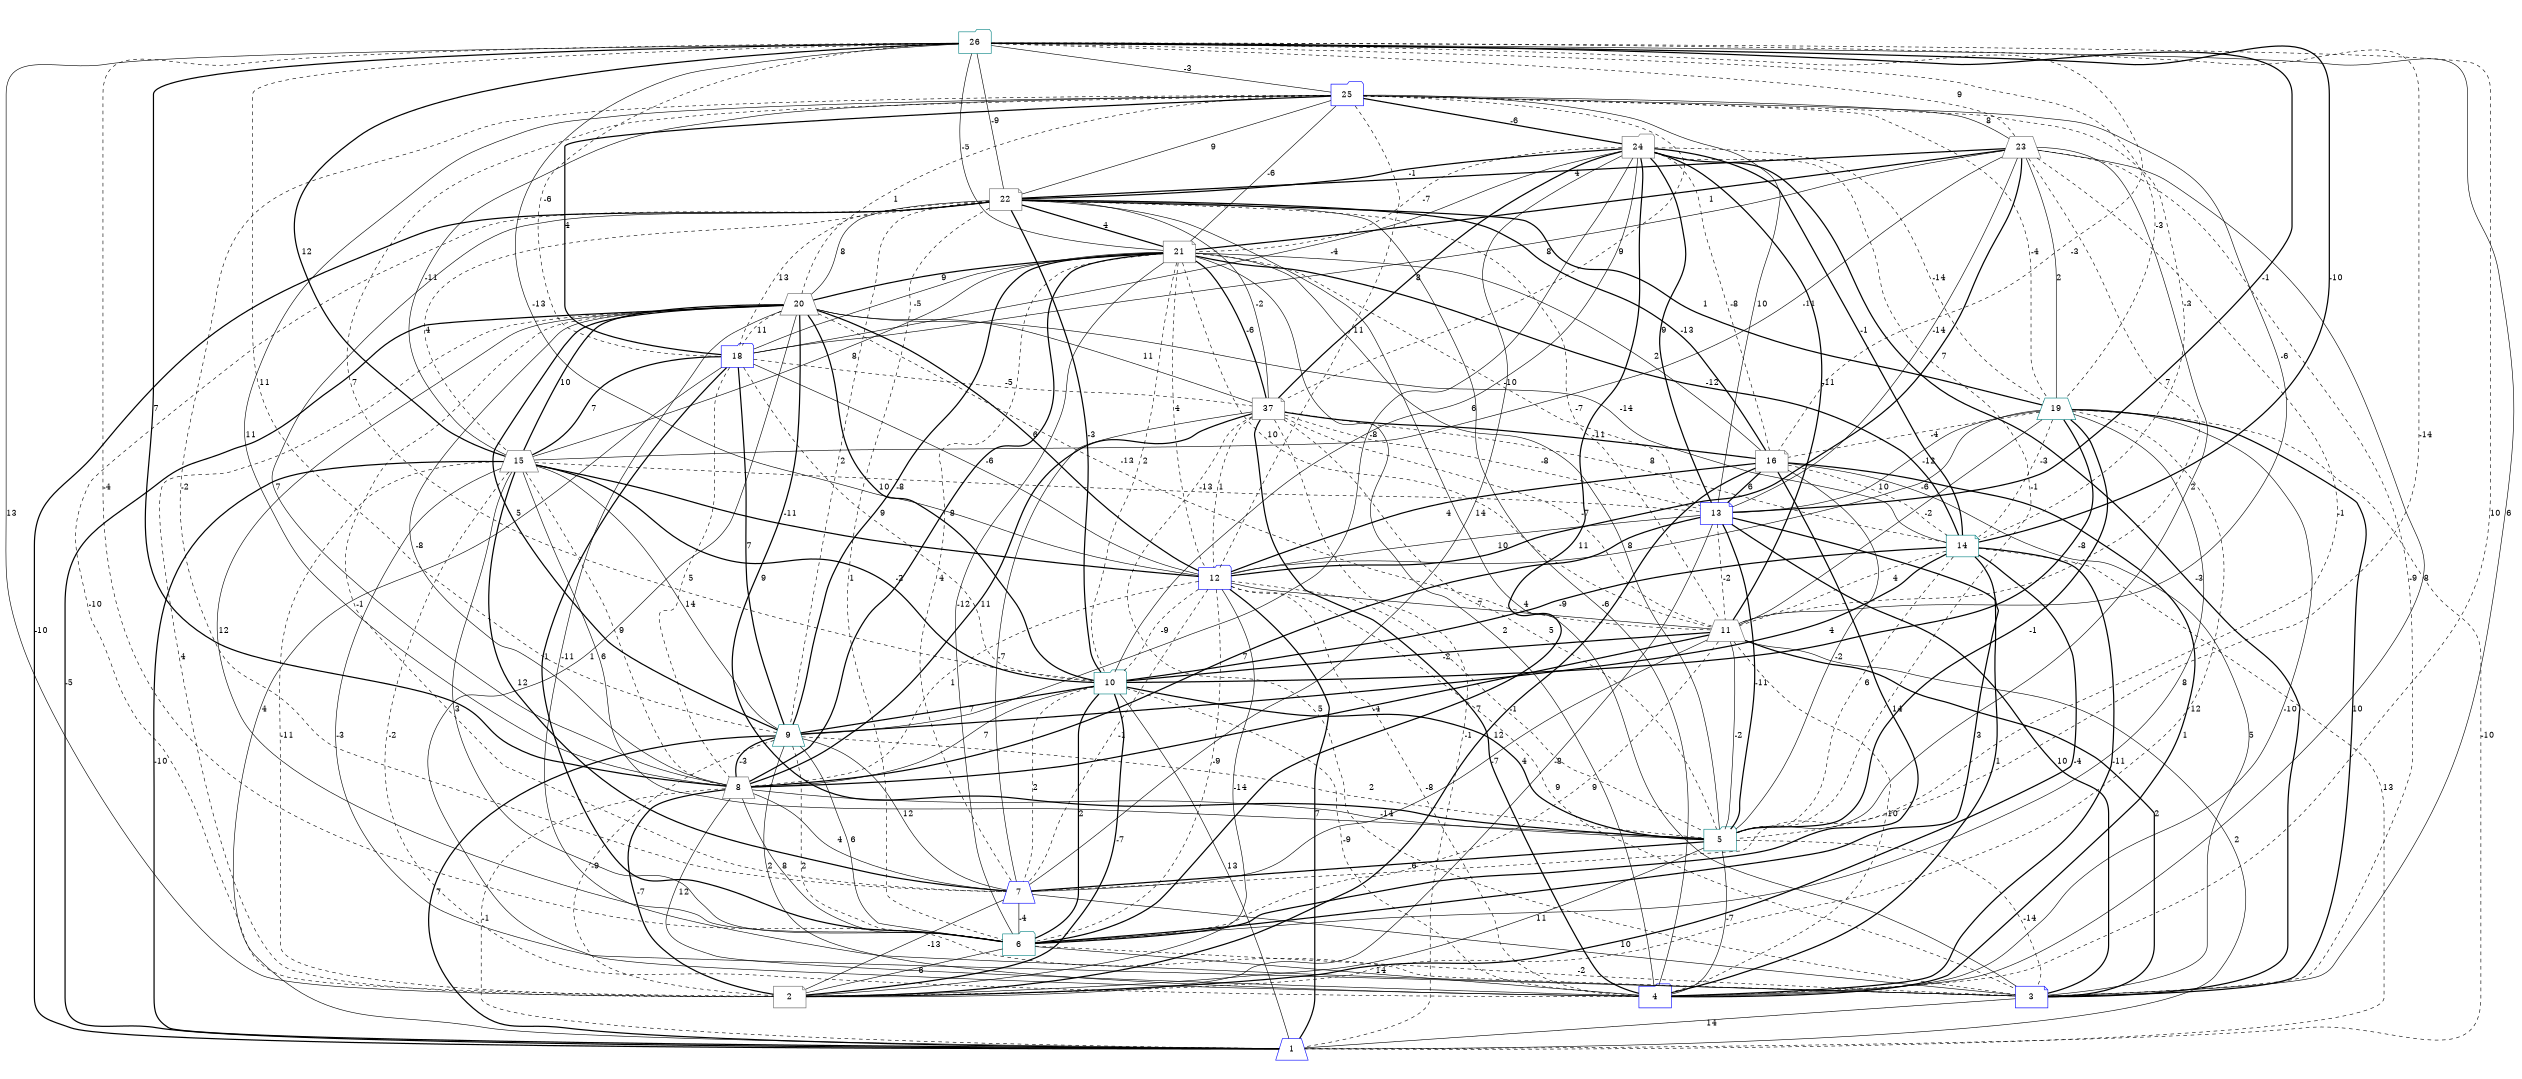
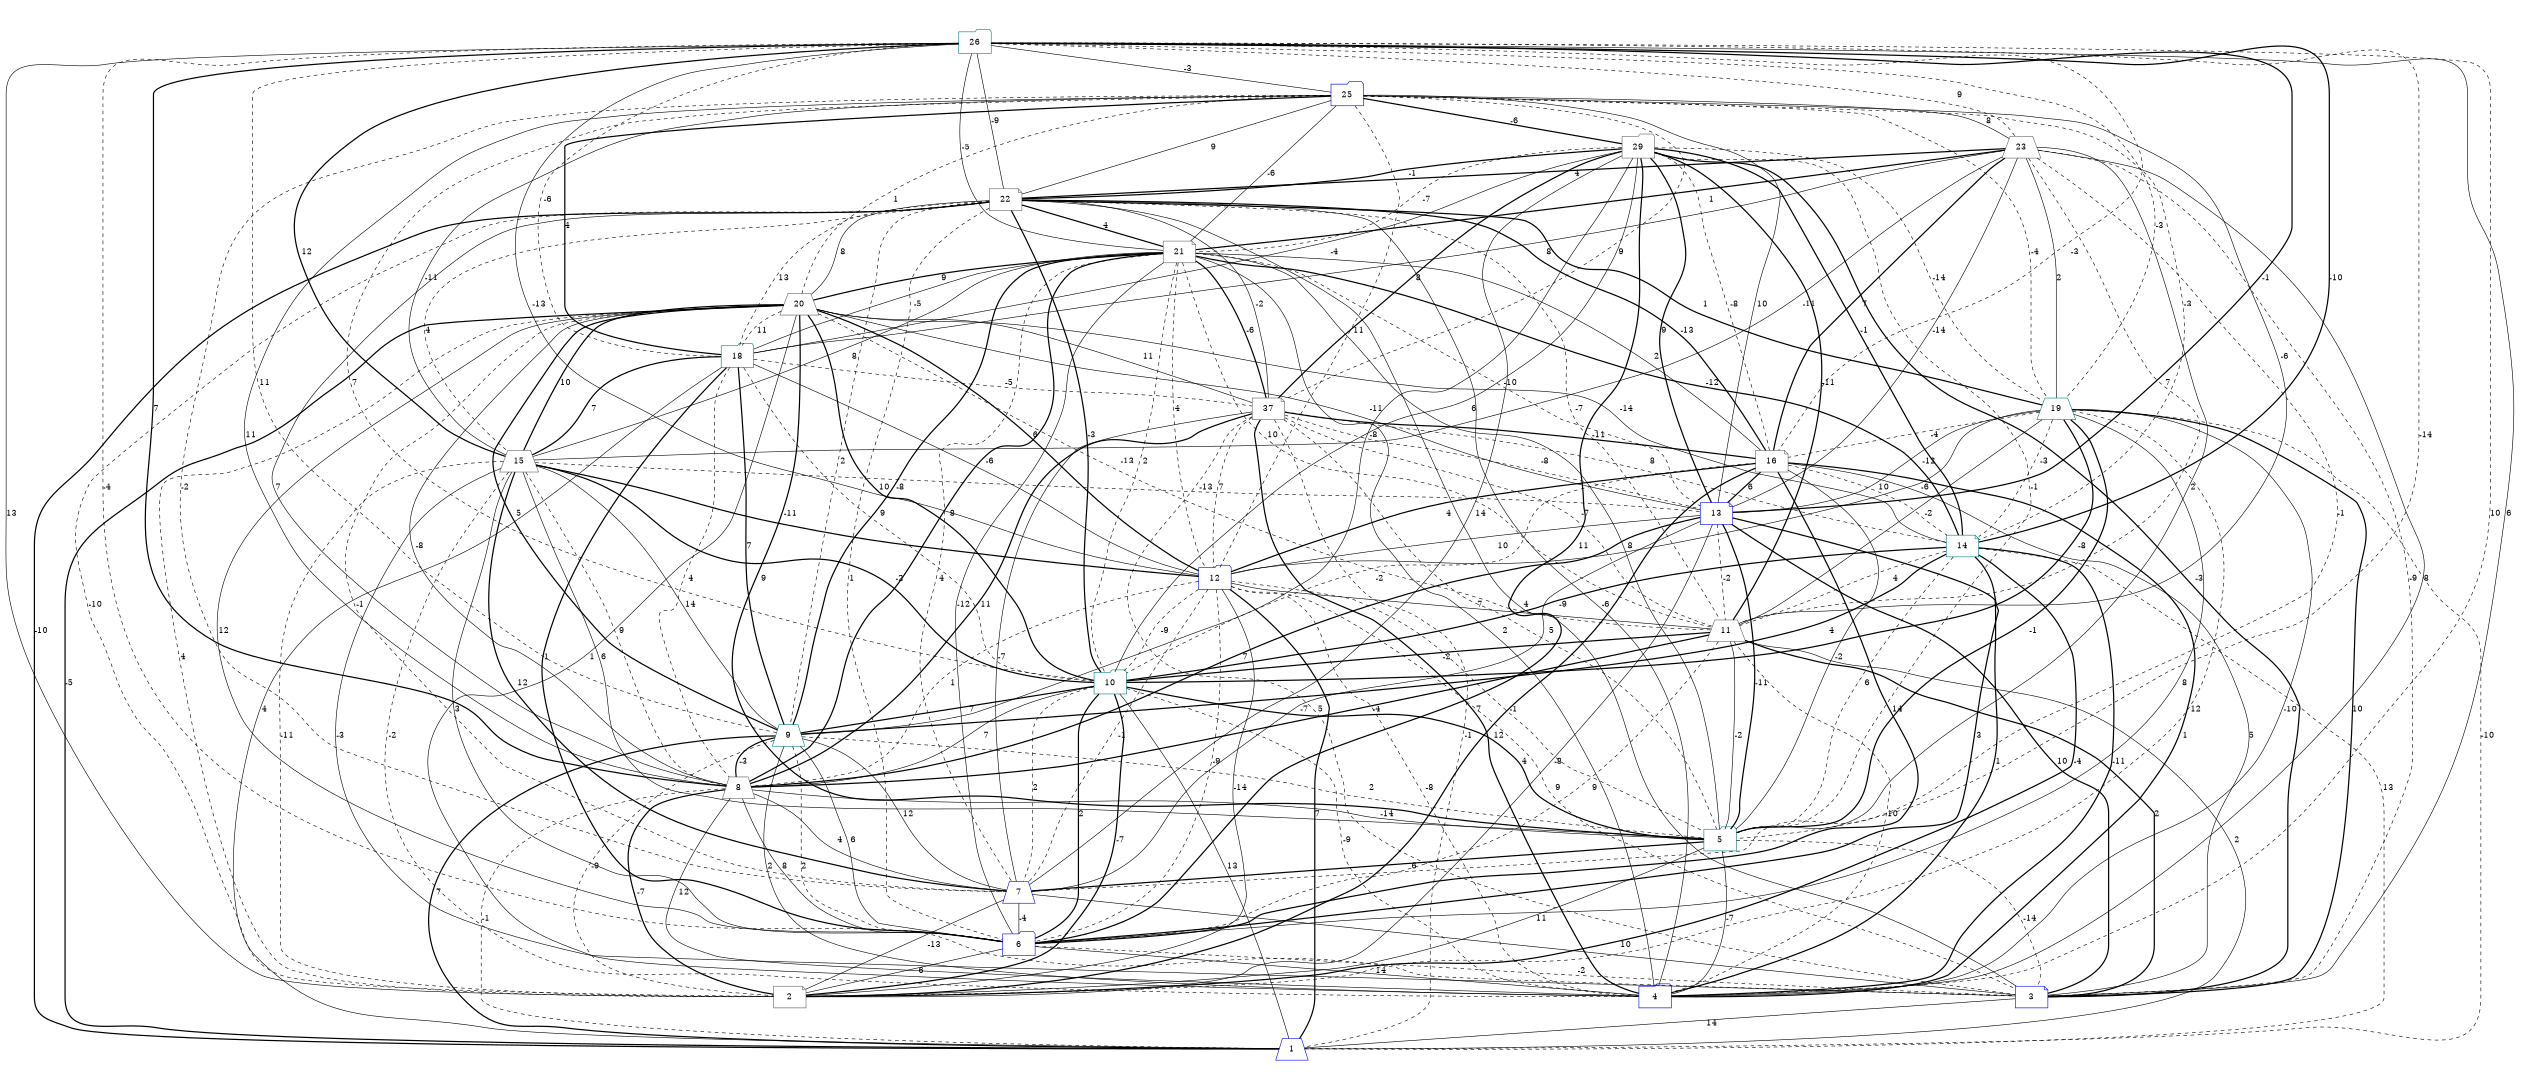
node "24": label "24" -> "29"
node "18": color blue -> teal
edge "37" -- "12": label "1" -> "7"
edge "23" -- "12": now "23" -- "16"
edge "16" -- "10": added, label "-2"
edge "18" -- "8": label "5" -> "4"
edge "11" -- "7": now "13" -- "7"
edge "20" -- "3": now "20" -- "13"
node "6": color teal -> blue
edge "15" -- "1": removed, label "-10"
